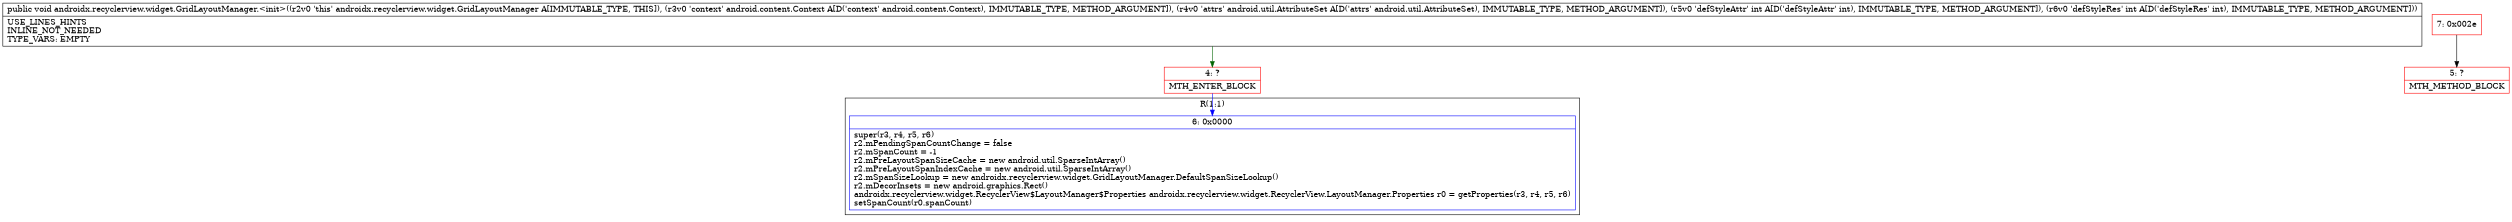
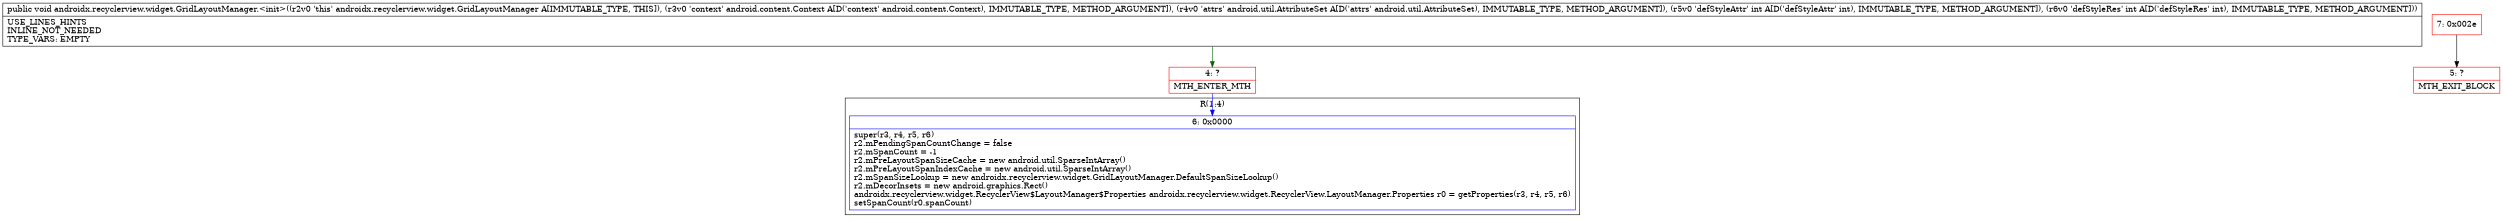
node "4: ?": text "MTH_ENTER_BLOCK" -> "MTH_ENTER_MTH"
node "5: ?": text "MTH_METHOD_BLOCK" -> "MTH_EXIT_BLOCK"
cluster "R(1:1)": label "R(1:1)" -> "R(1:4)"
